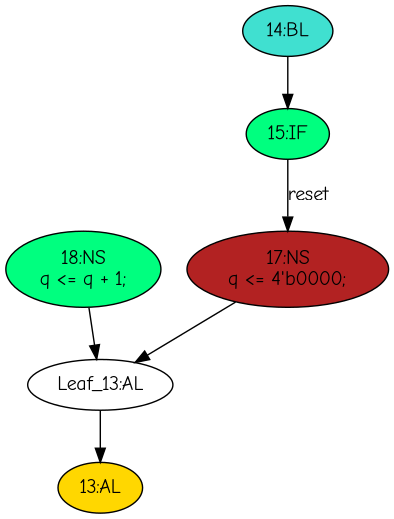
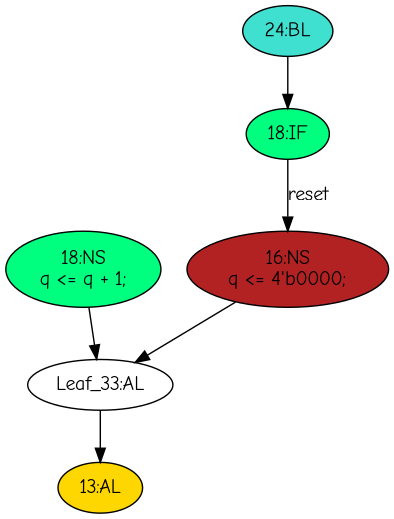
node "14:BL": label "14:BL" -> "24:BL"
node "15:IF": label "15:IF" -> "18:IF"
node "17:NS q <= 4'b0000;": label "17:NS q <= 4'b0000;" -> "16:NS q <= 4'b0000;"
node "Leaf_13:AL": label "Leaf_13:AL" -> "Leaf_33:AL"
